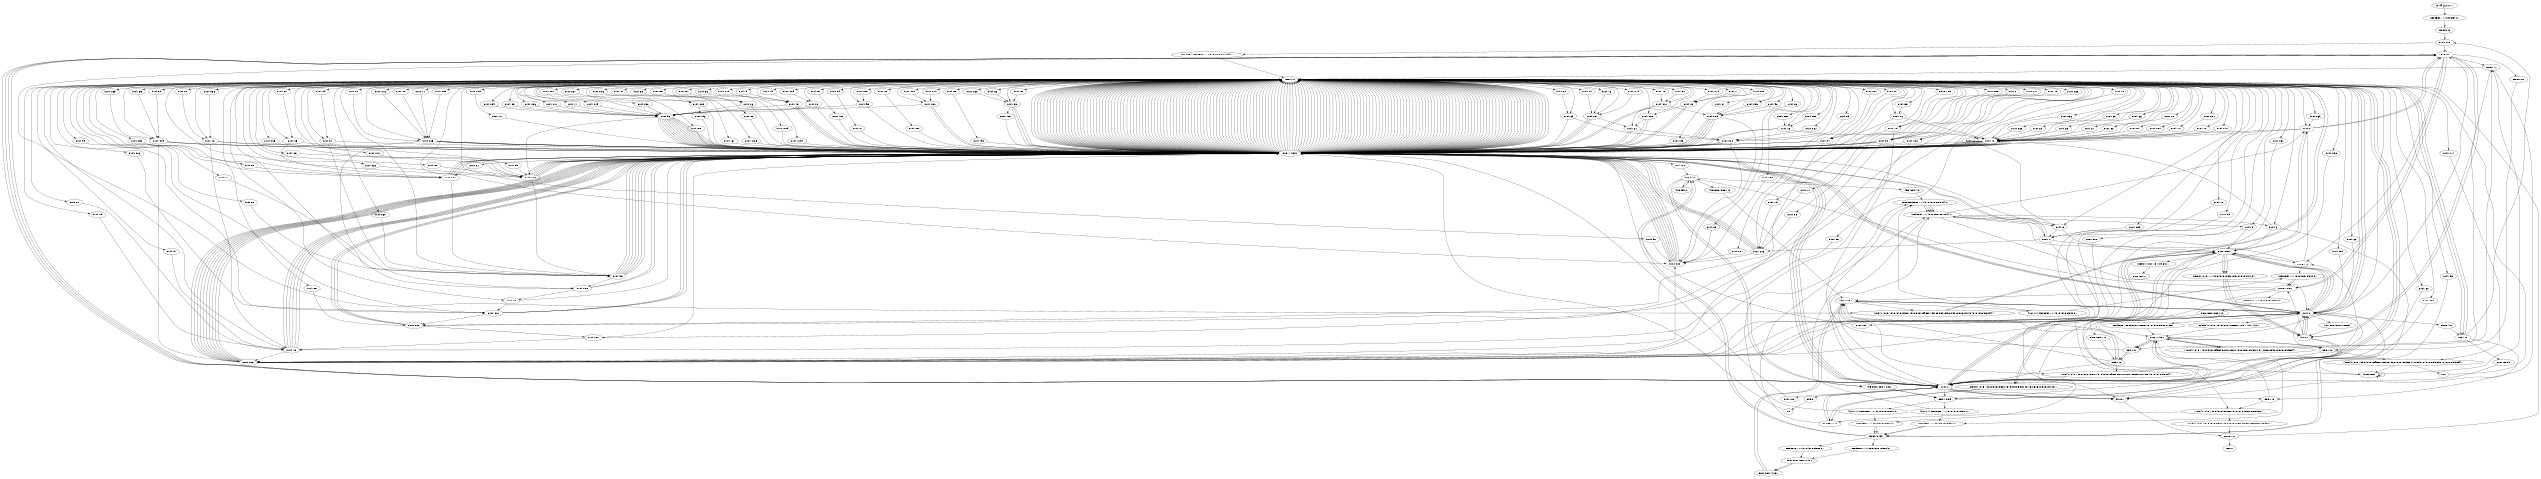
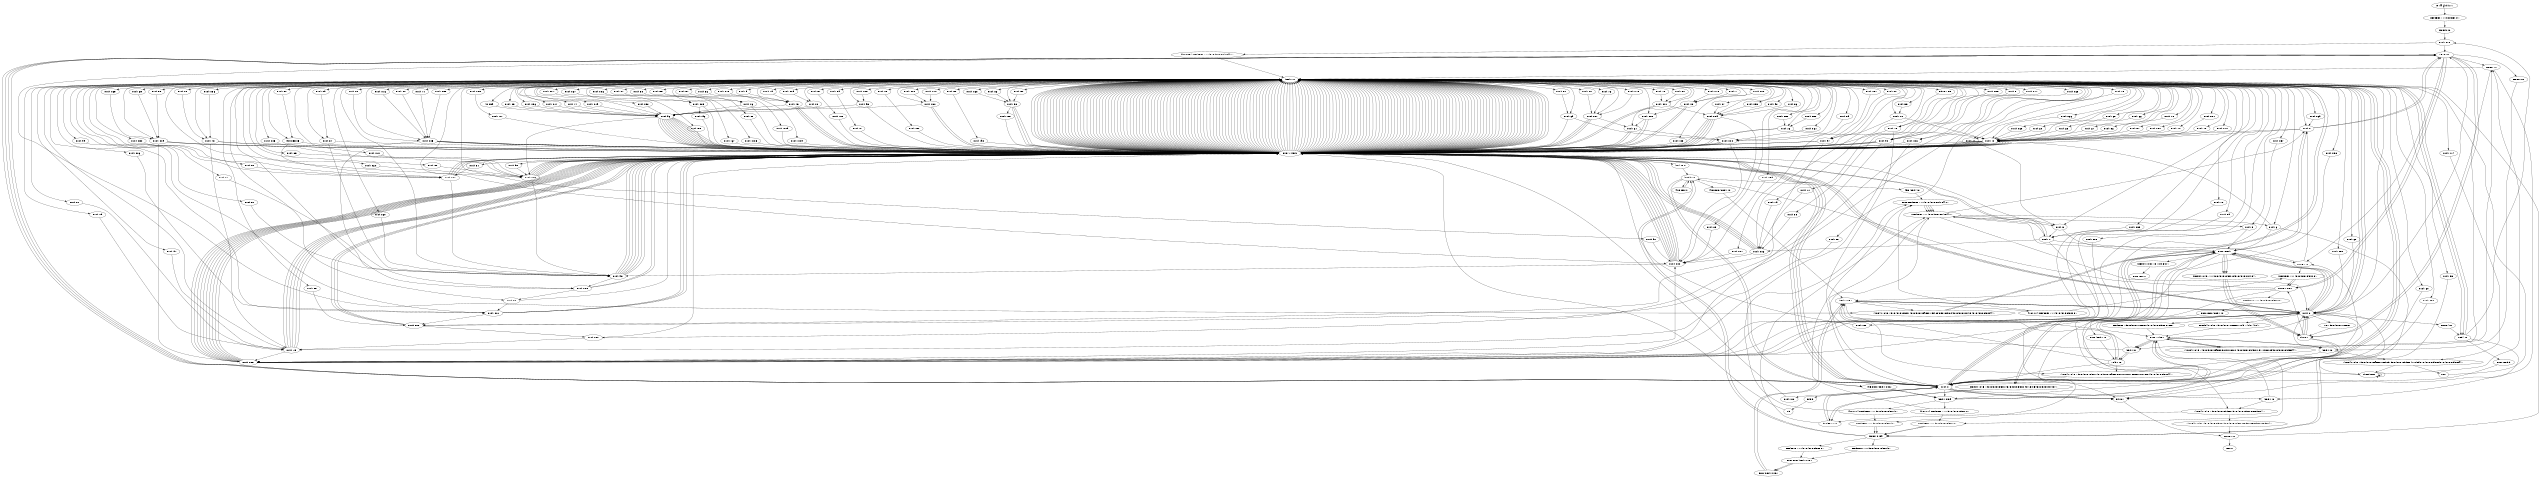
edge "load.r r4" -> "push 93": now "arraywrite.b" -> "push 93"
node "push 48": removed
node "push 139": label "push 139" -> "int 139"
edge "push 17" -> "push 109": added
node "push 15": label "push 15" -> "ifcmpge 15"
edge "push 100" -> "push 98": added
edge "load.r $r34" -> "push 1": removed
node "load.r r1": label "load.r r1" -> "void.r r1"
